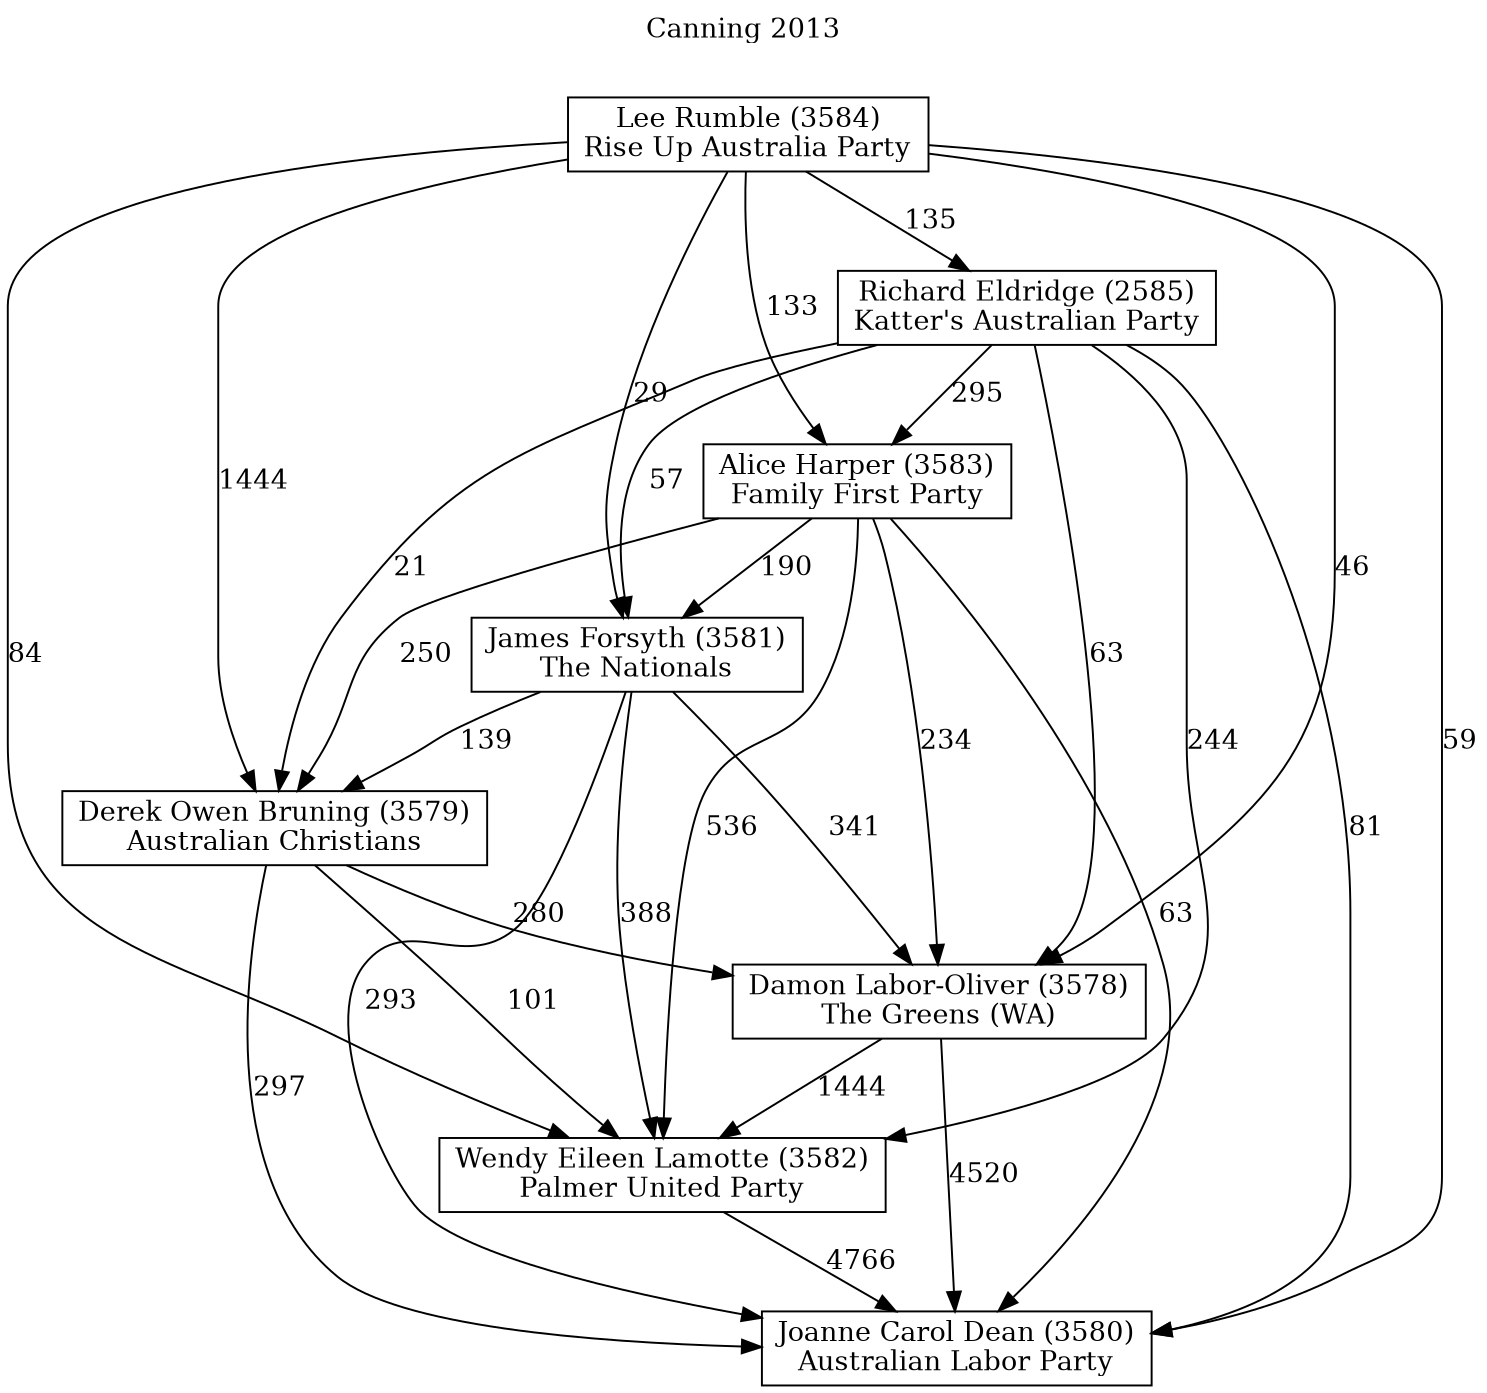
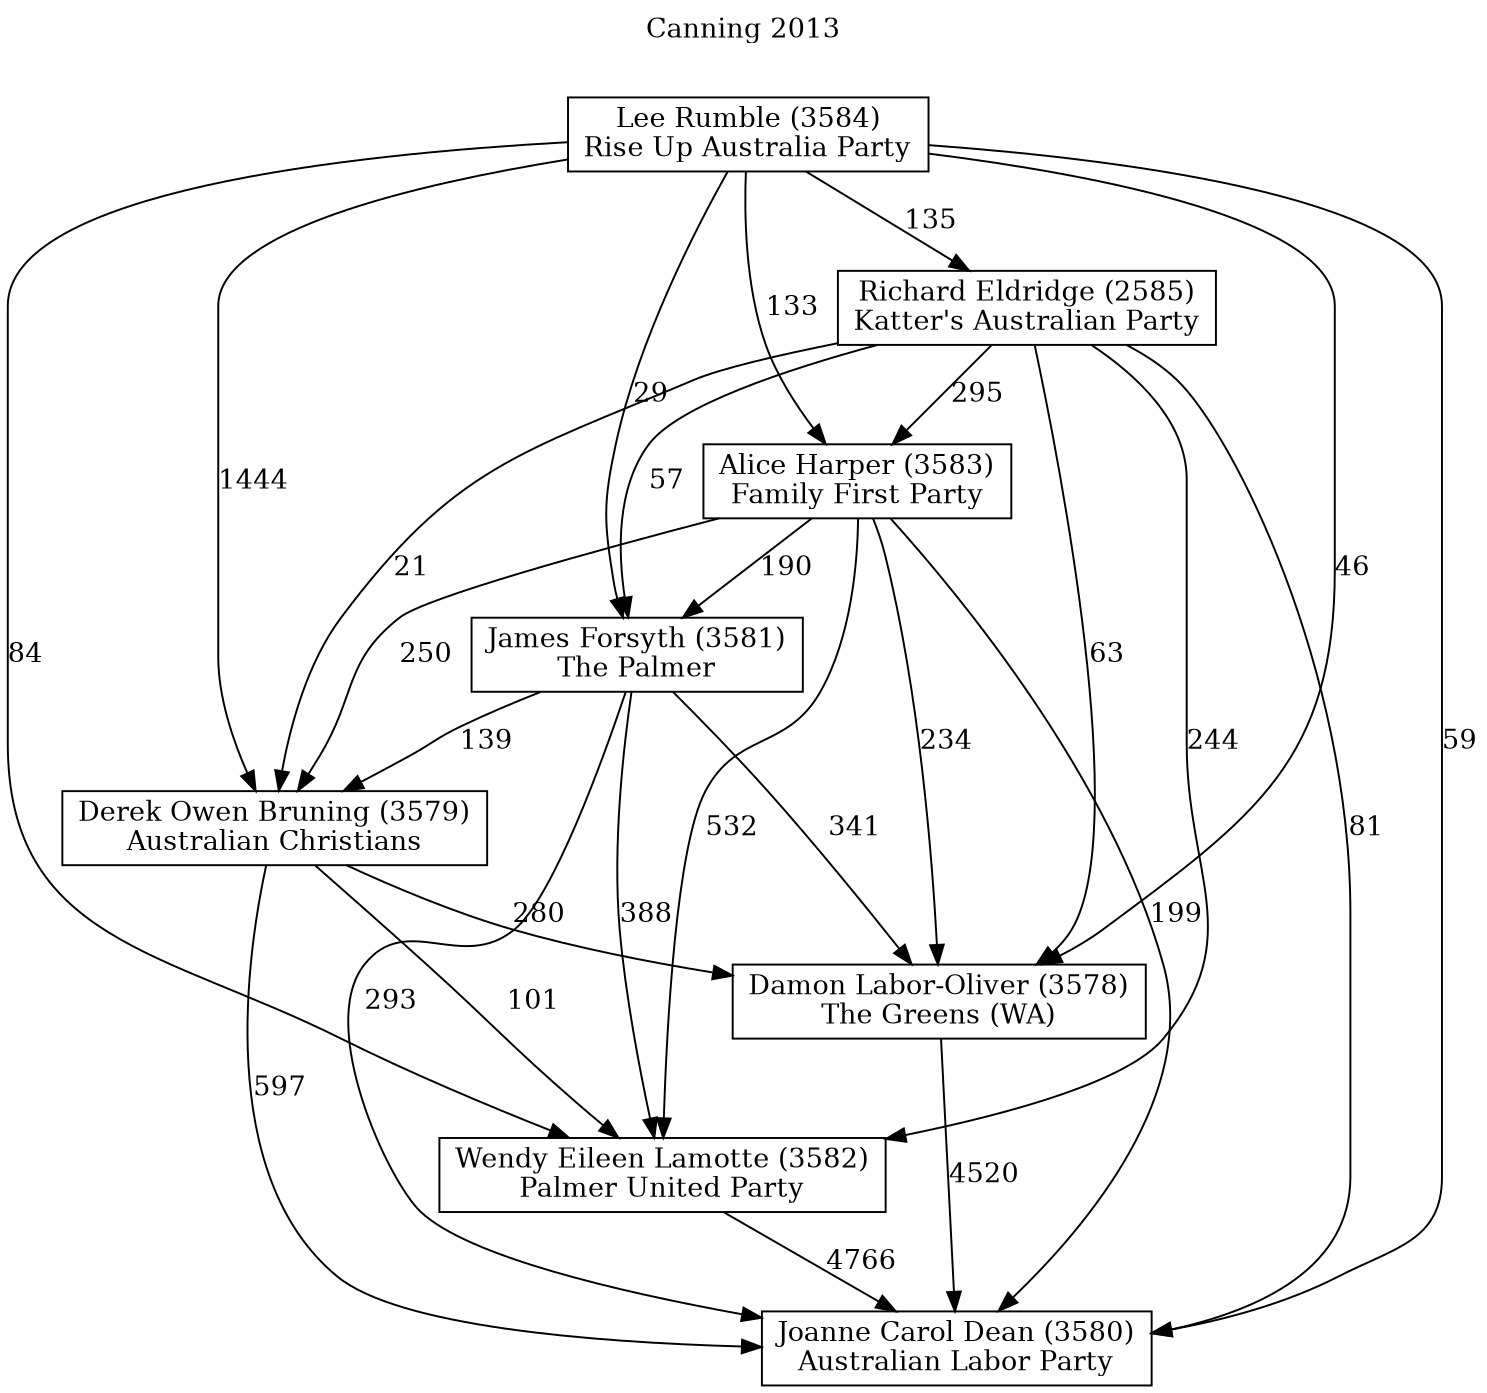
node "James Forsyth (3581) The Nationals": label "James Forsyth (3581) The Nationals" -> "James Forsyth (3581) The Palmer"
edge "Alice Harper (3583) Family First Party" -> "Wendy Eileen Lamotte (3582) Palmer United Party": label "536" -> "532"
edge "Alice Harper (3583) Family First Party" -> "Joanne Carol Dean (3580) Australian Labor Party": label "63" -> "199"
edge "Damon Labor-Oliver (3578) The Greens (WA)" -> "Wendy Eileen Lamotte (3582) Palmer United Party": removed, label "1444"
edge "Derek Owen Bruning (3579) Australian Christians" -> "Joanne Carol Dean (3580) Australian Labor Party": label "297" -> "597"
